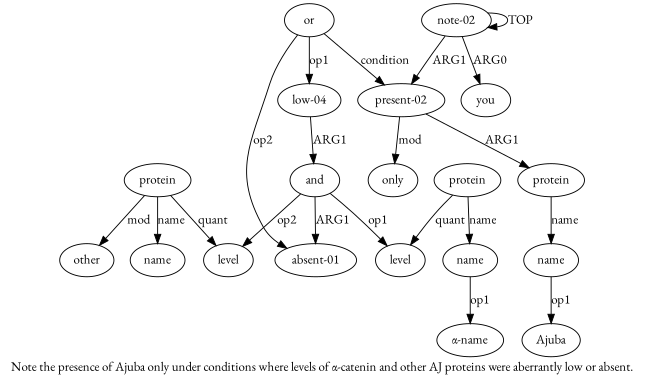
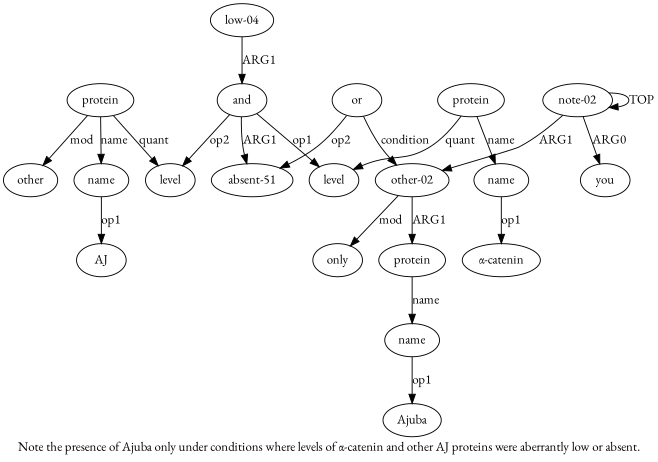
edge "or" -> "low-04": removed, label "op1"
node "present-02": label "present-02" -> "other-02"
node "AJ": added
node "absent-01": label "absent-01" -> "absent-51"
node "α-name": label "α-name" -> "α-catenin"
